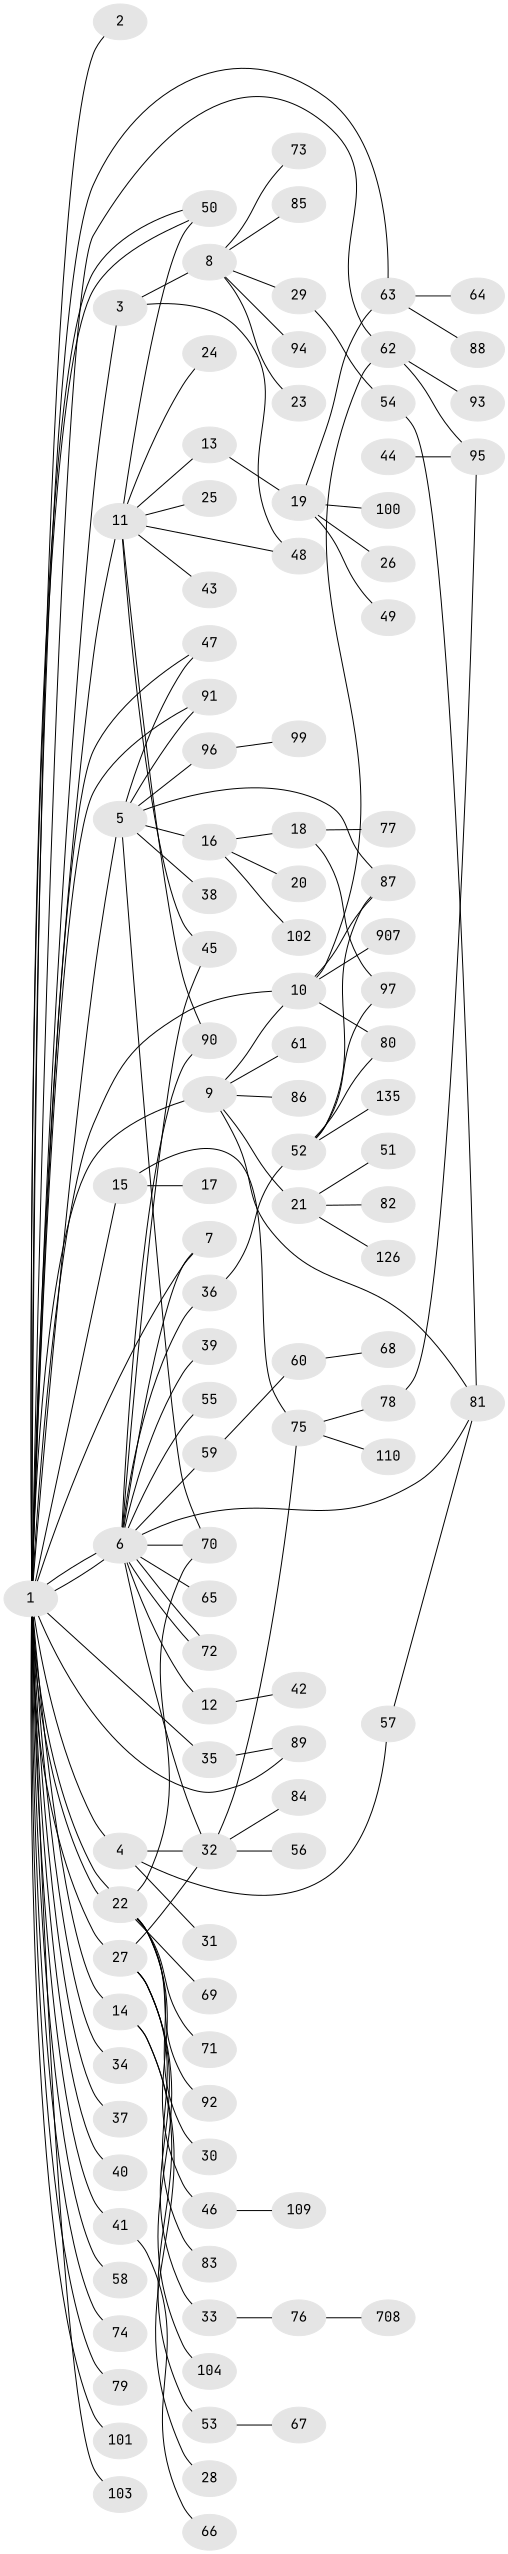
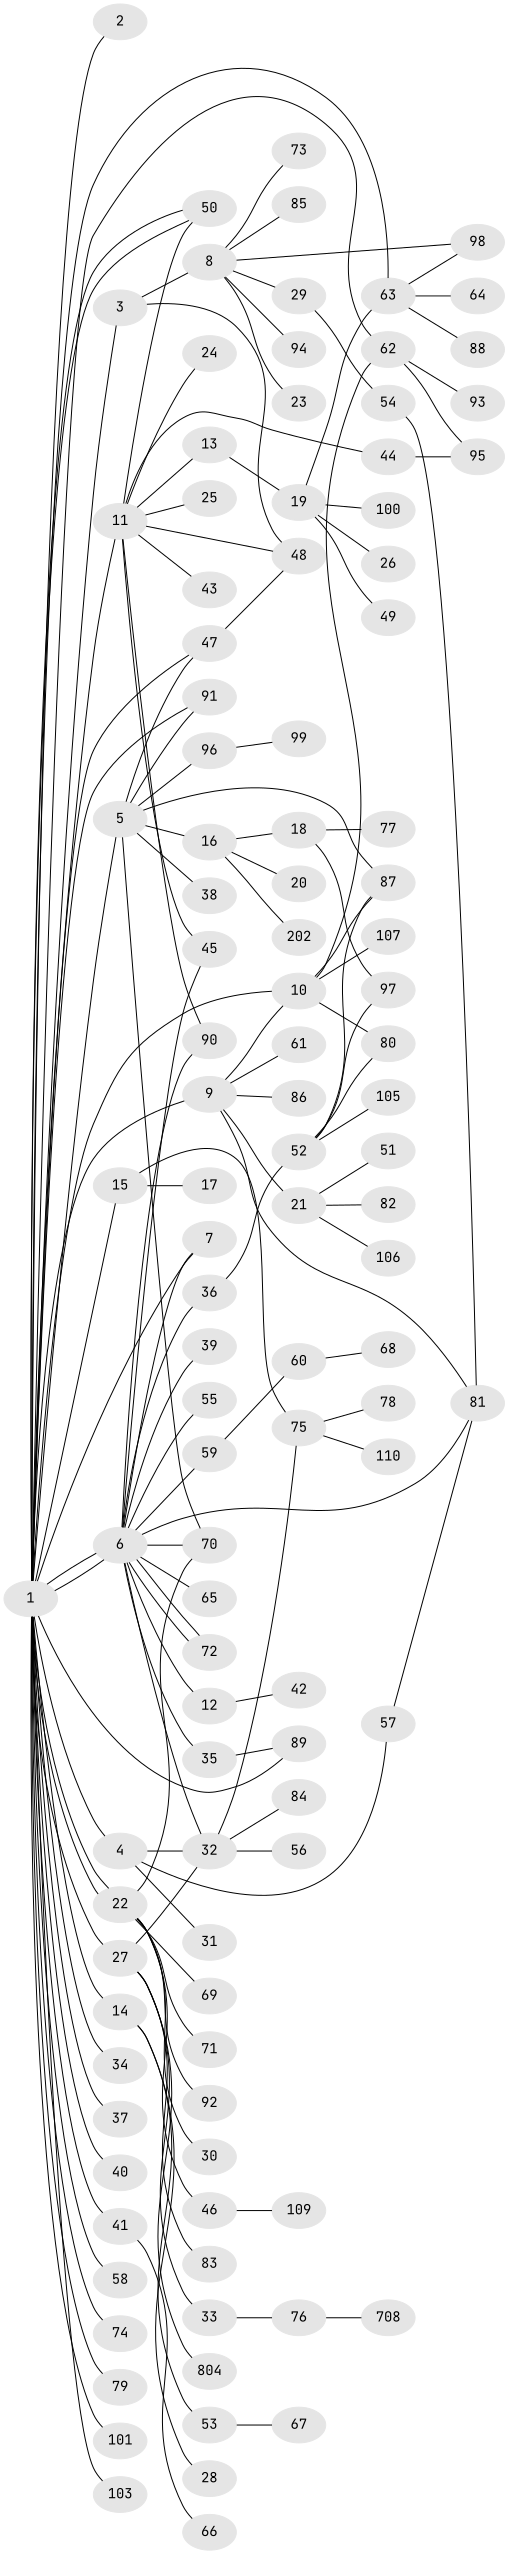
node "98": added
edge "44" -- "11": added
edge "48" -- "47": added
node "907": label "907" -> "107"
node "102": label "102" -> "202"
edge "95" -- "78": removed
node "135": label "135" -> "105"
node "126": label "126" -> "106"
edge "1" -- "35": now "6" -- "35"
node "104": label "104" -> "804"
